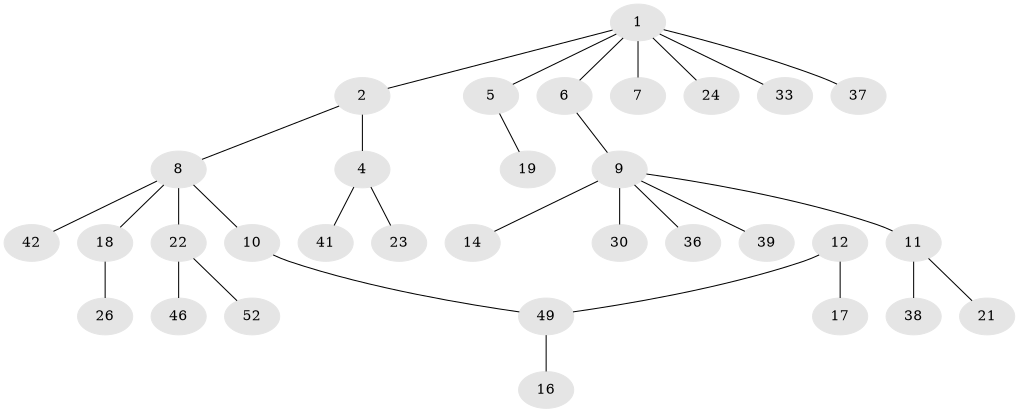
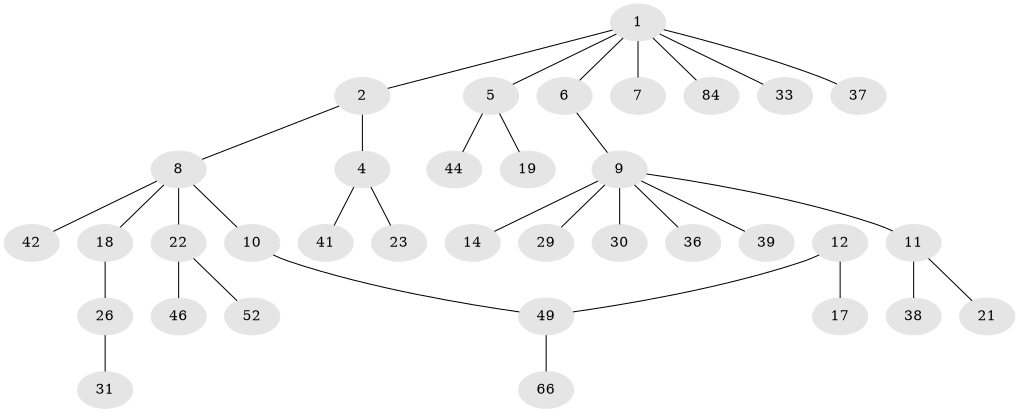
node "24": label "24" -> "84"
node "44": added
node "29": added
node "31": added
node "16": label "16" -> "66"
